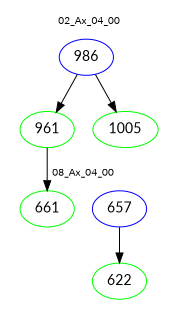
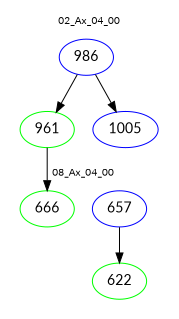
node "1005": color green -> blue
node "661": label "661" -> "666"
